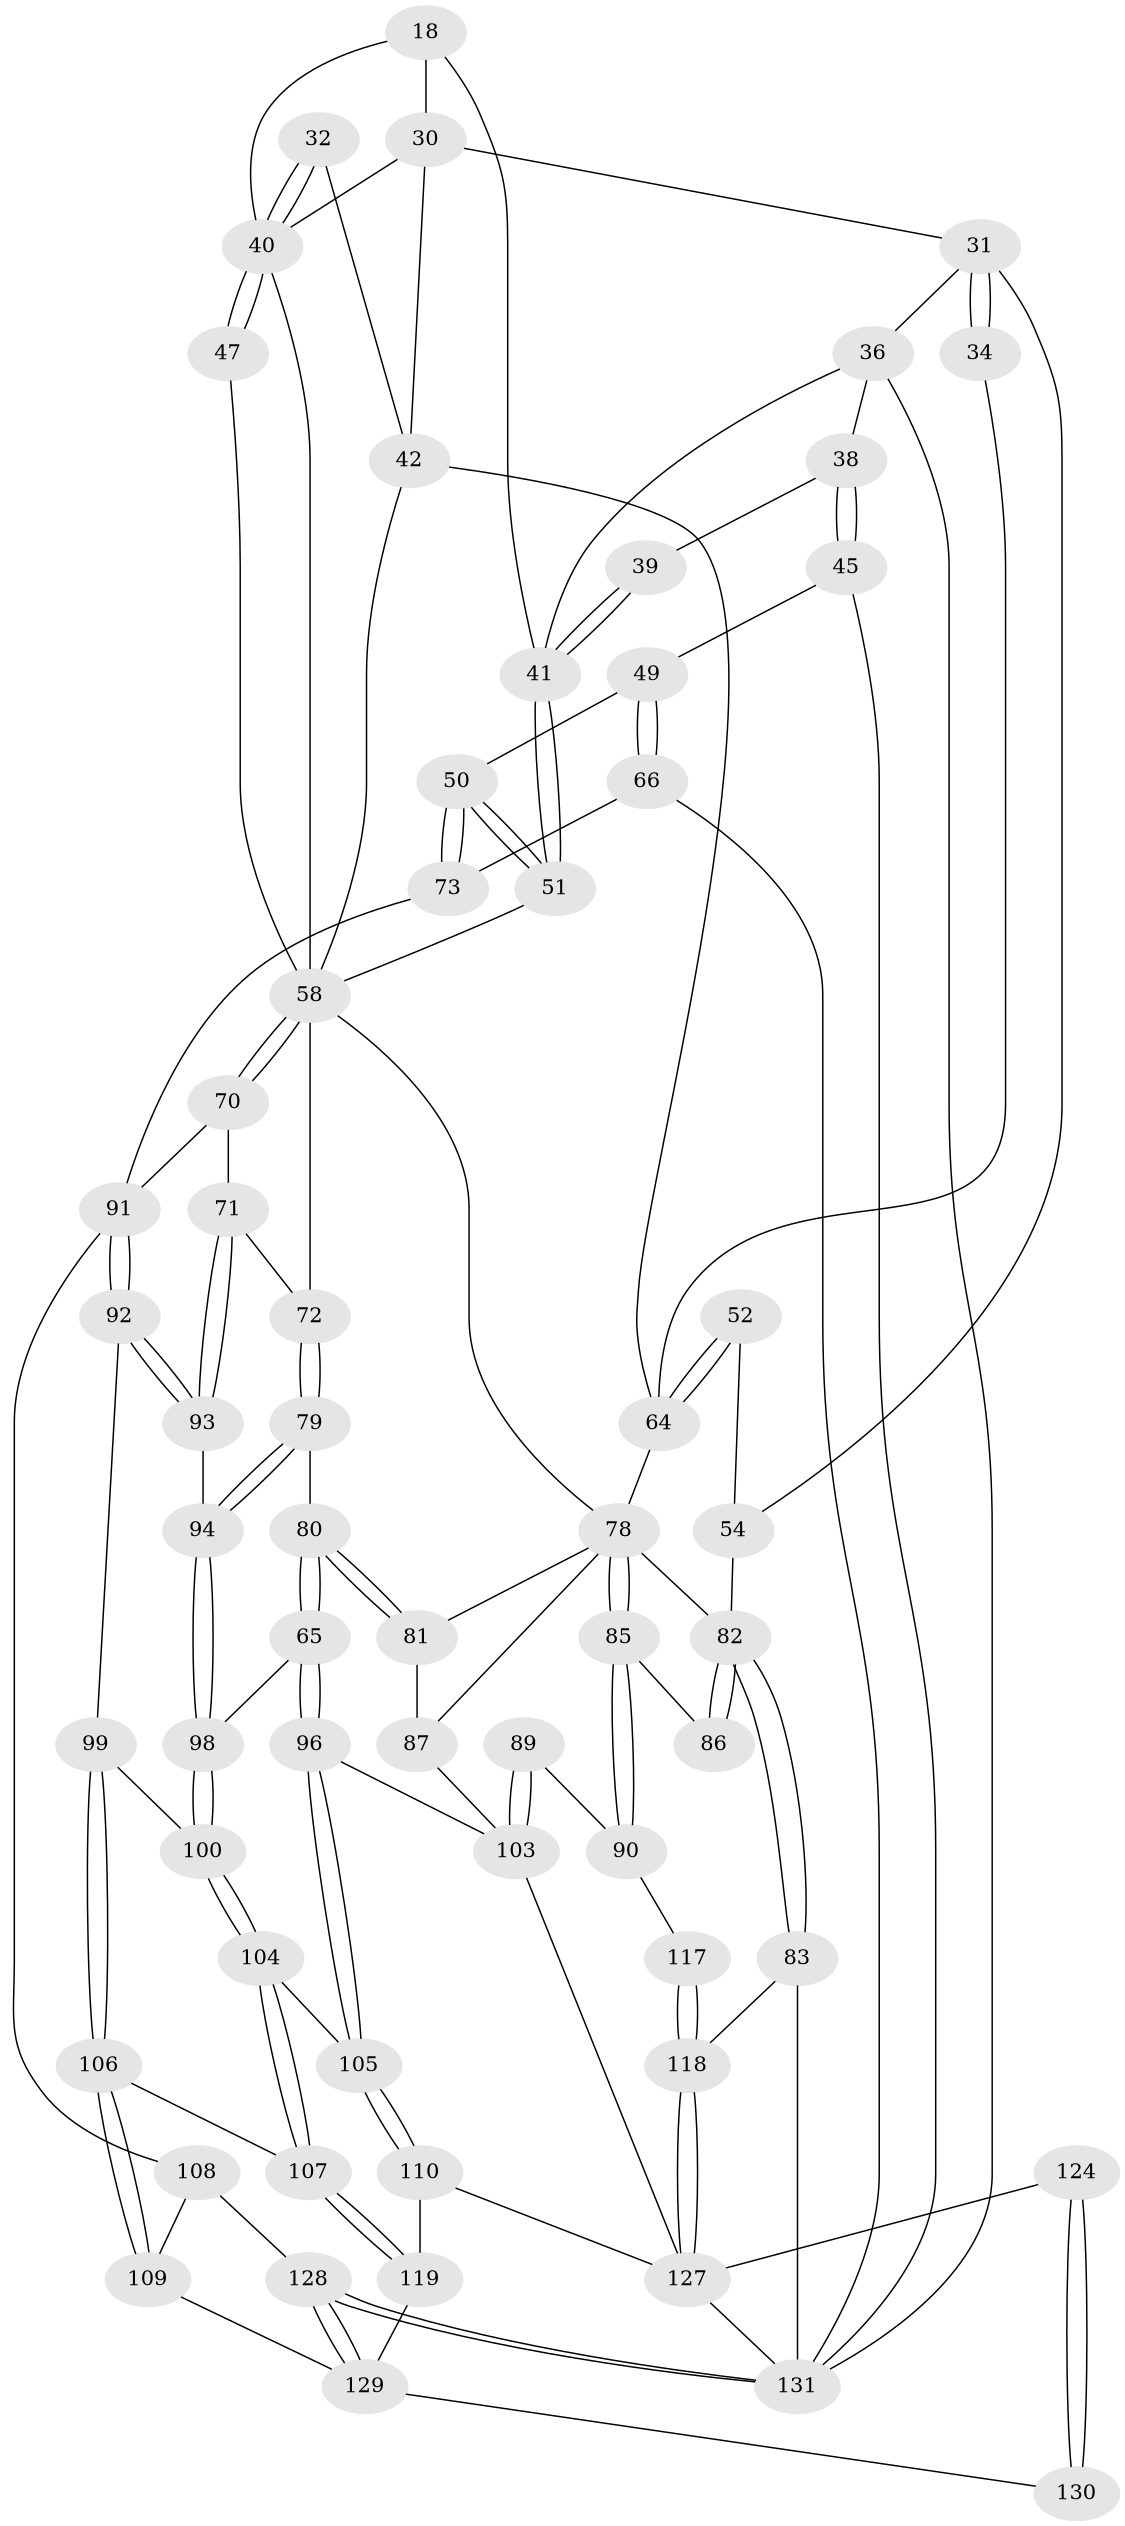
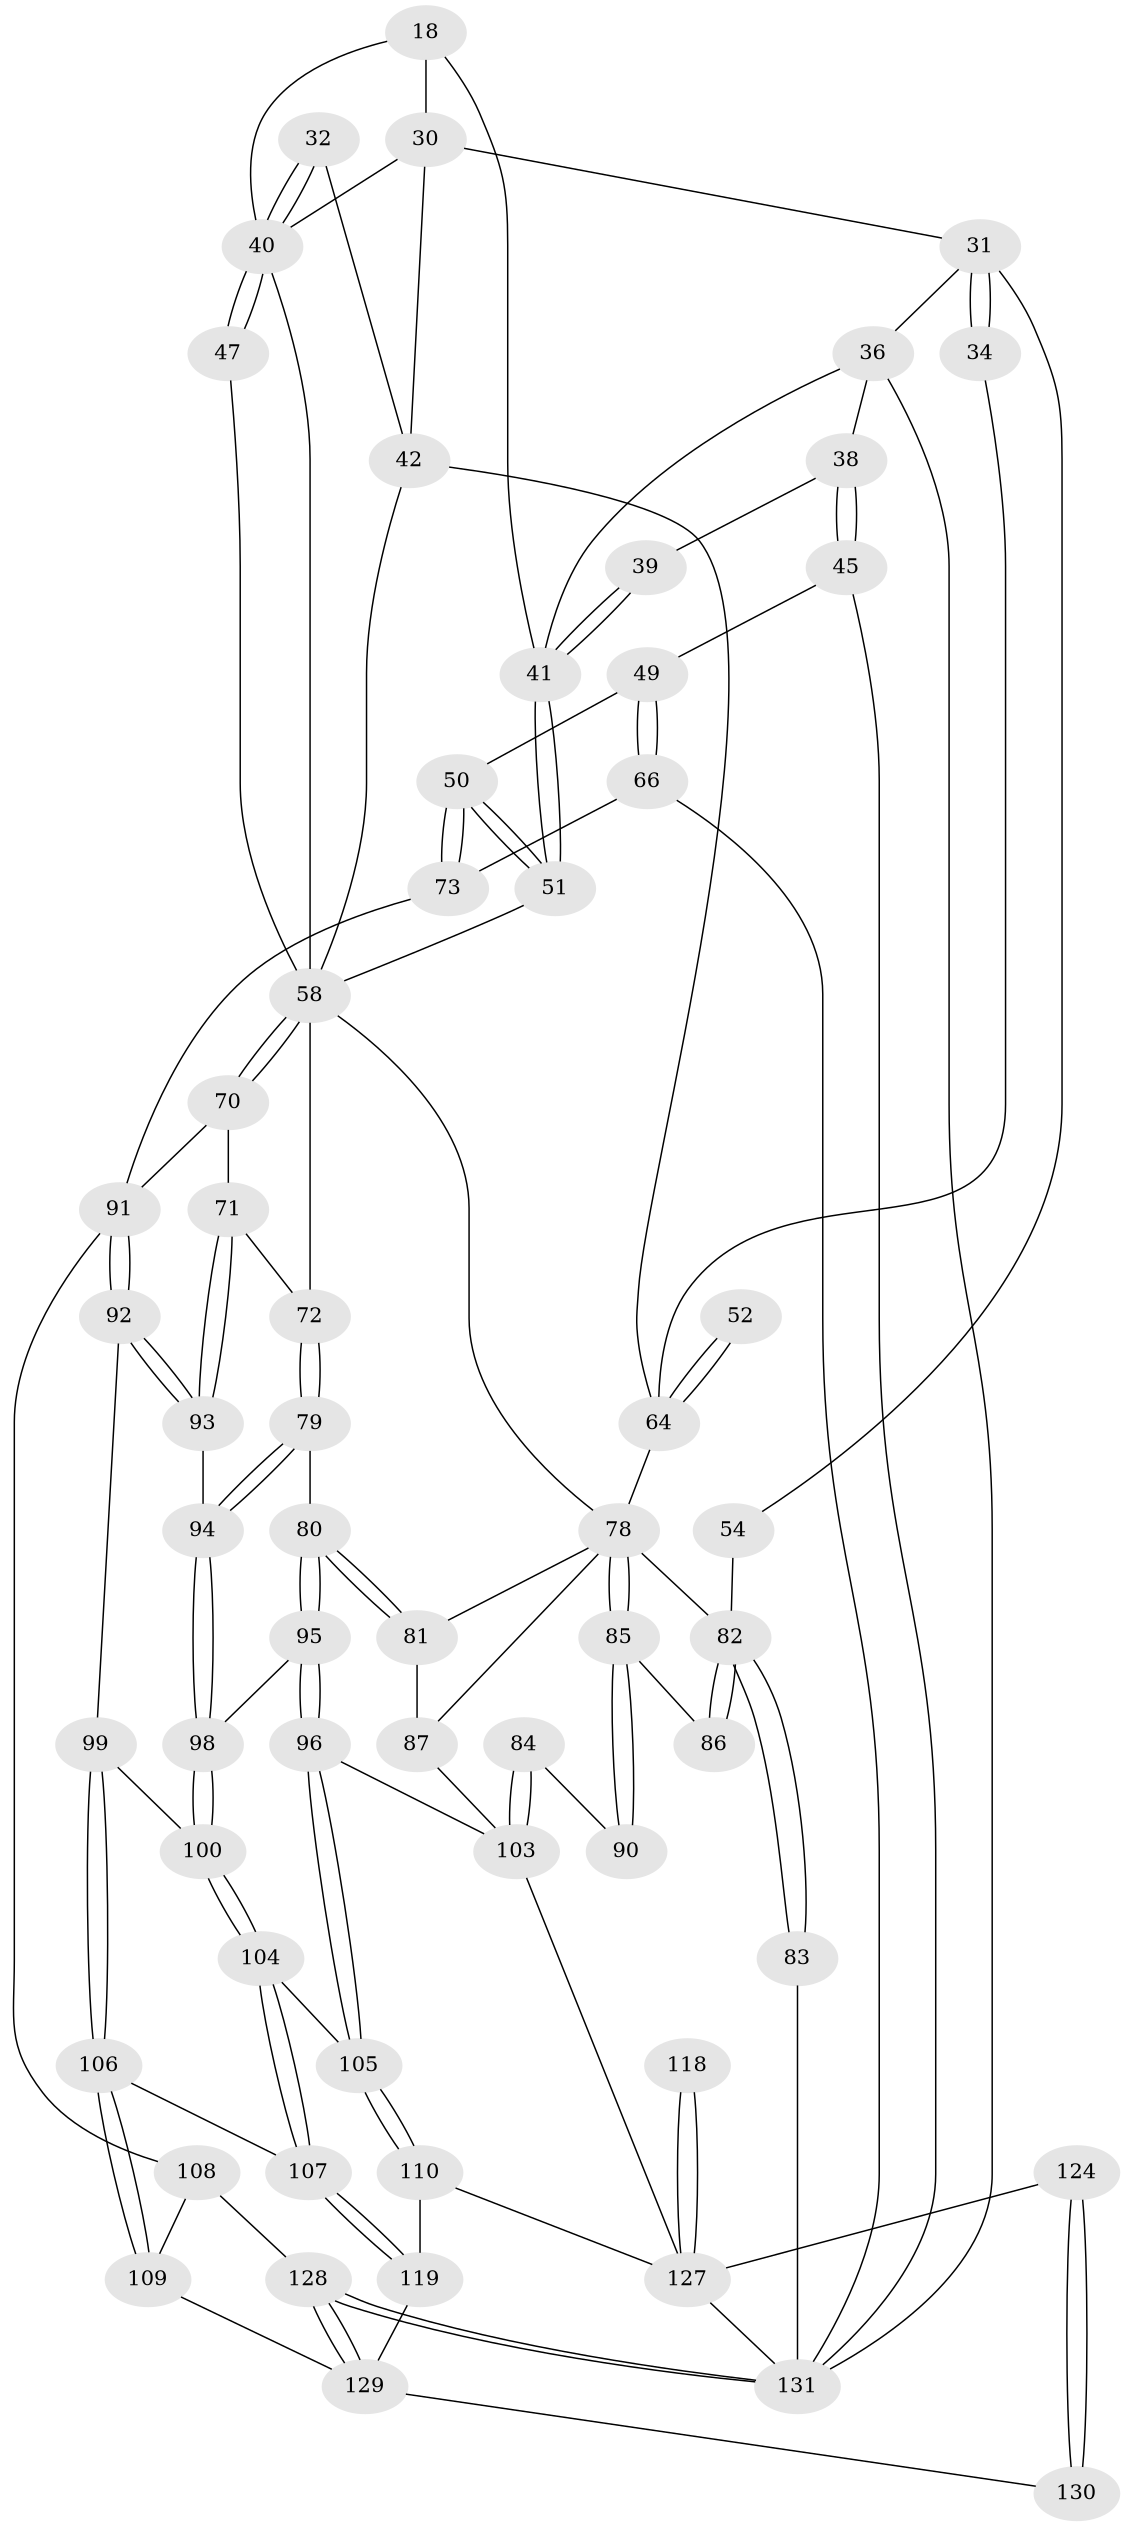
edge "52" -- "54": removed
node "65": label "65" -> "95"
node "89": label "89" -> "84"
node "117": removed
edge "83" -- "118": removed
